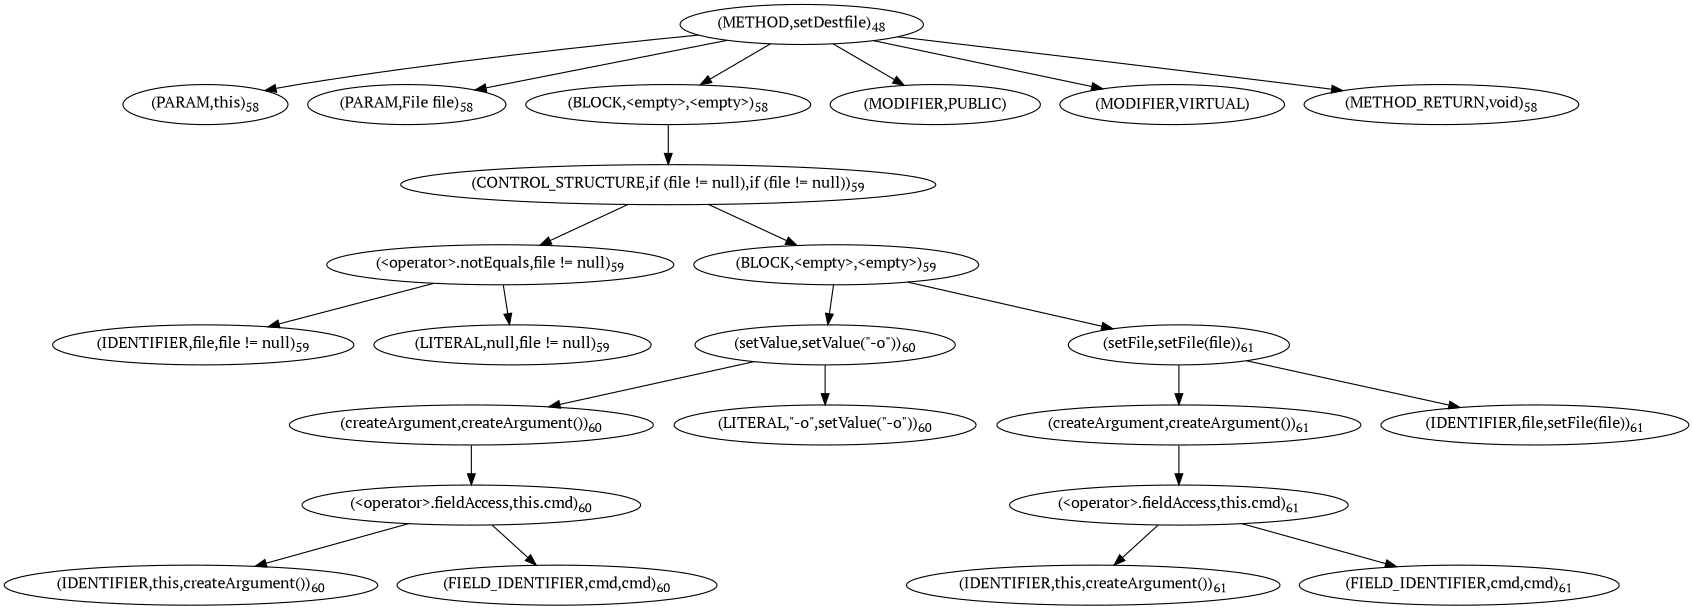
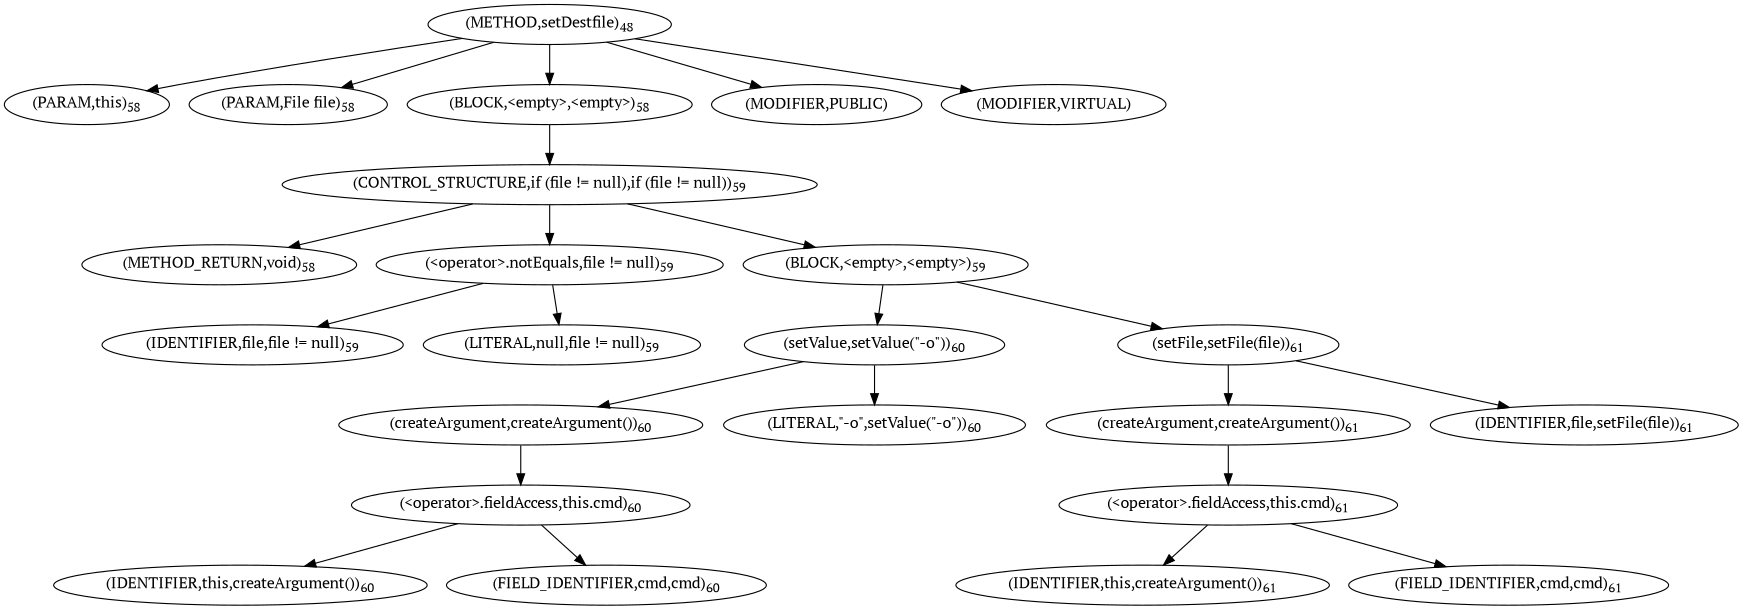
edge "(METHOD,setDestfile)" -> "(METHOD_RETURN,void)": now "(CONTROL_STRUCTURE,if (file != null),if (file != null))" -> "(METHOD_RETURN,void)"
